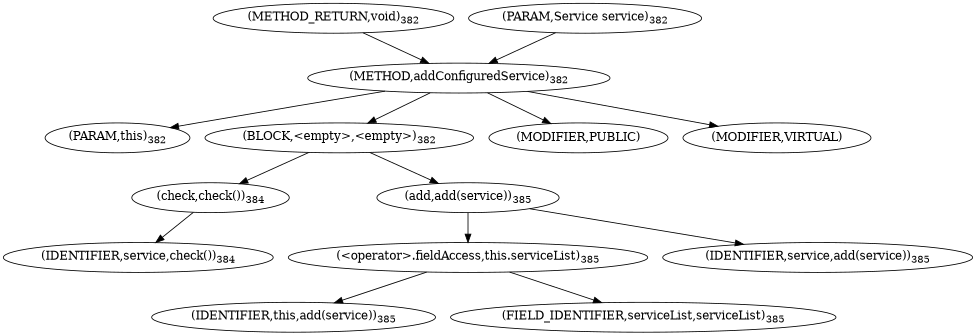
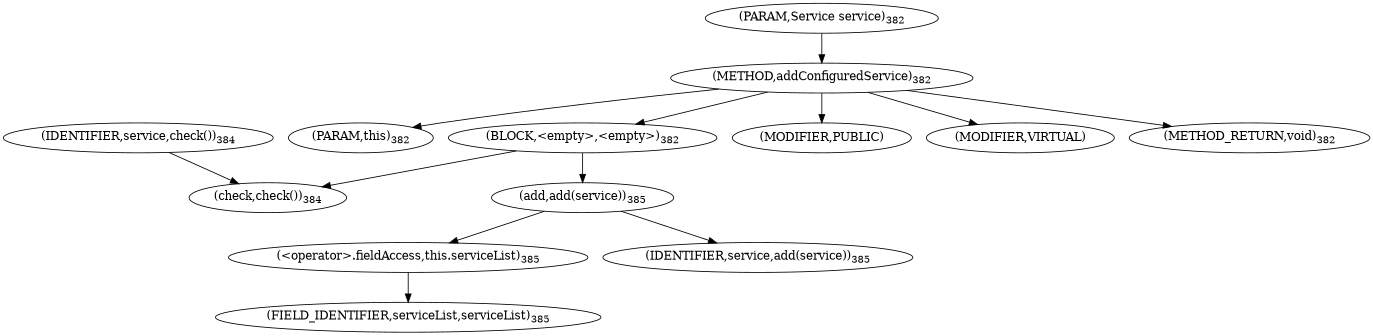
edge "(METHOD_RETURN,void)" -> "(METHOD,addConfiguredService)": reversed
edge "(check,check())" -> "(IDENTIFIER,service,check())": reversed
node "(IDENTIFIER,this,add(service))": removed
